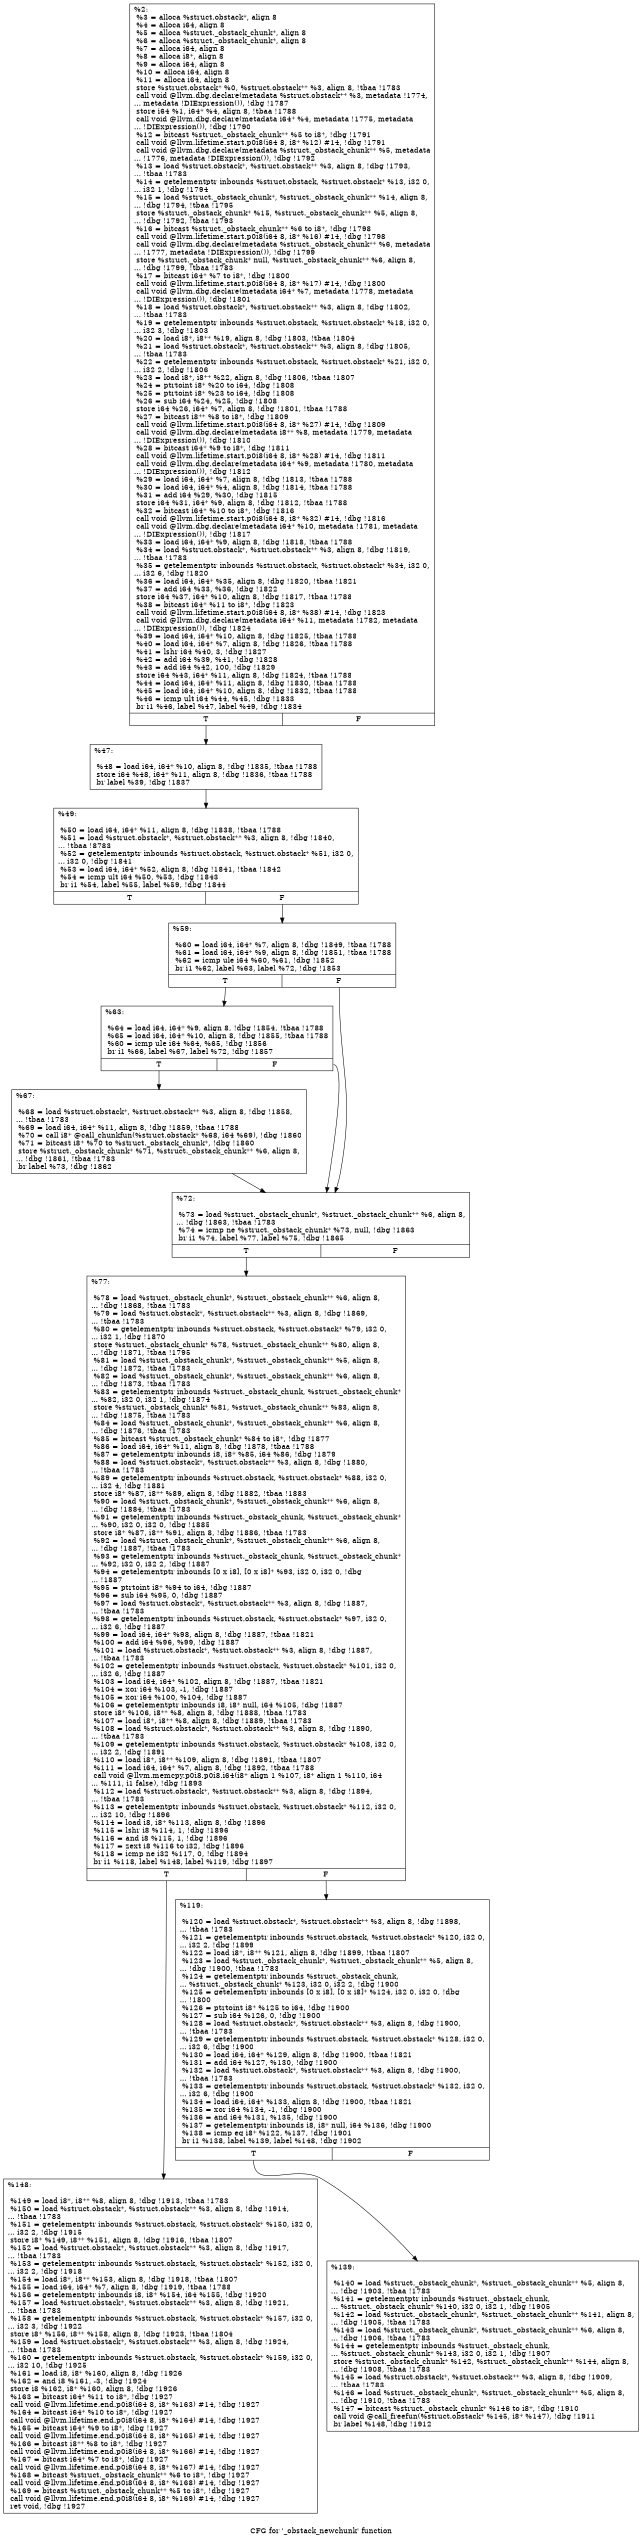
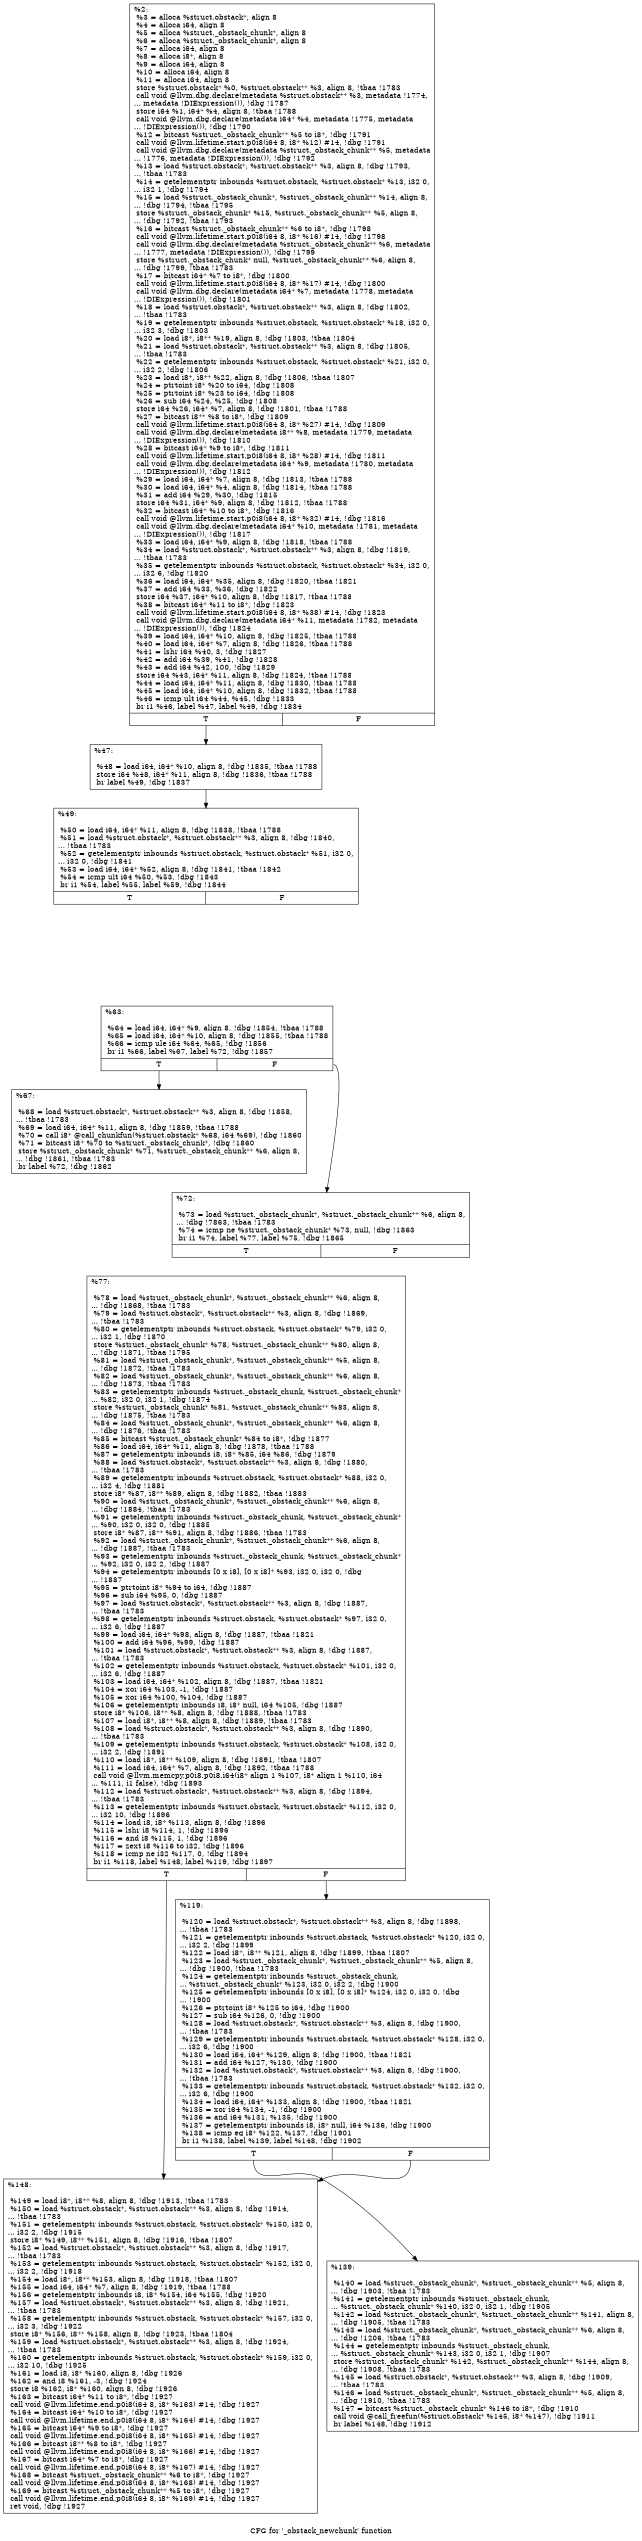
node "%47:": text "br label %39, !dbg !1837" -> "br label %49, !dbg !1837"
node "%49:": text "... !tbaa !8783" -> "... !tbaa !1783"
node "%59:": removed
node "%63:": text "%60 = icmp ule i64 %64, %65, !dbg !1856" -> "%66 = icmp ule i64 %64, %65, !dbg !1856"
node "%67:": text "br label %73, !dbg !1862" -> "br label %72, !dbg !1862"
edge "%67:" -> "%72:": removed
node "%72:": text "... !dbg !1863, !tbaa !1783" -> "... !dbg !7863, !tbaa !1783"
edge "%72:" -> "%77:": removed
node "%119:": text "... !1800" -> "... !1900"
edge "%119:" -> "%148:": added
node "%139:": text "... !dbg !1906, !tbaa !1783" -> "... !dbg !1206, !tbaa !1783"
